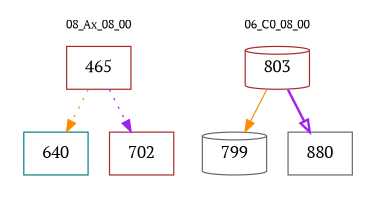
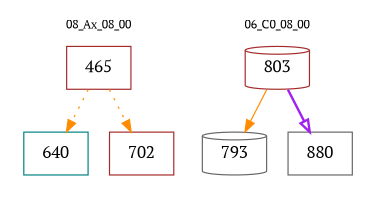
edge "465" -> "702": color purple -> darkorange
node "799": label "799" -> "793"
